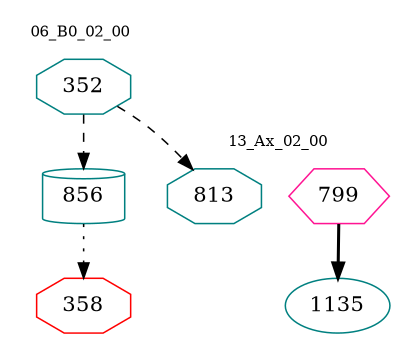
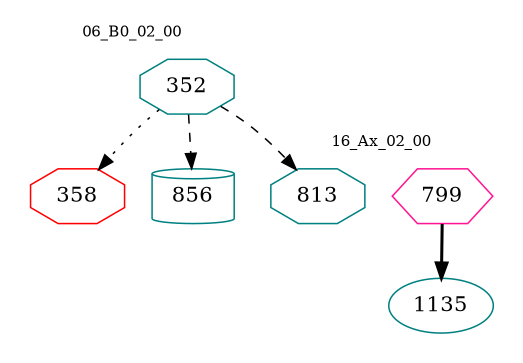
cluster "13_Ax_02_00": label "13_Ax_02_00" -> "16_Ax_02_00"
edge "856" -> "358": now "352" -> "358"
